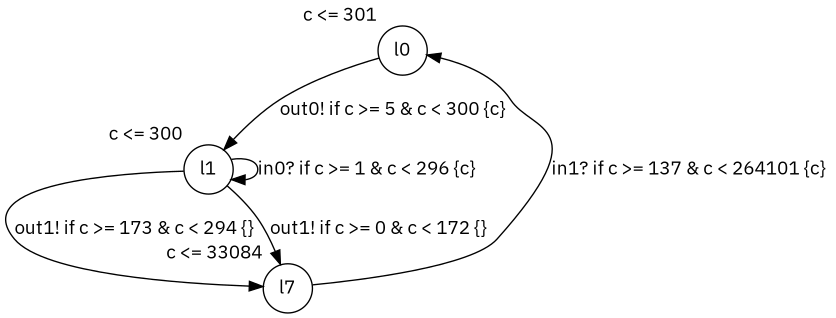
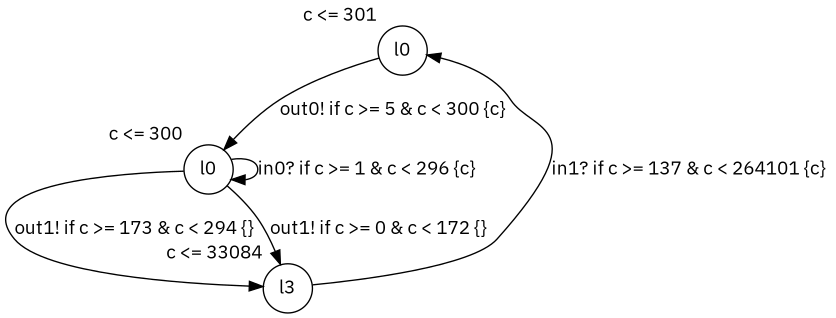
node "l1 c <= 300": label "l1 c <= 300" -> "l0 c <= 300"
node "l7 c <= 33084": label "l7 c <= 33084" -> "l3 c <= 33084"
